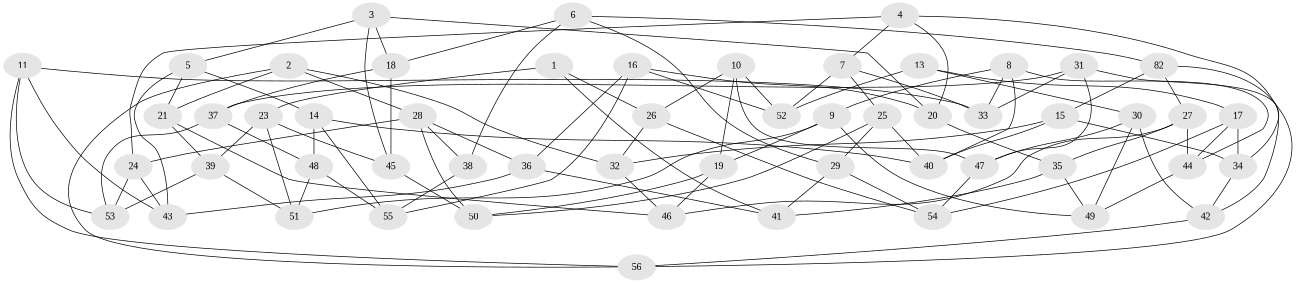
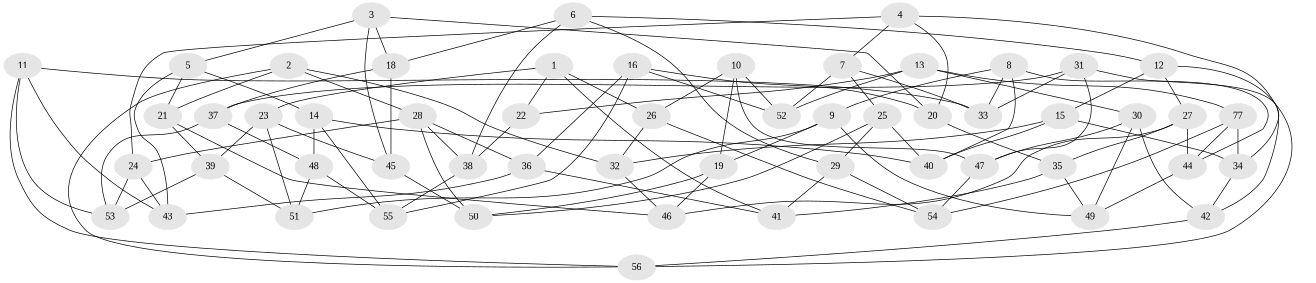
node "82": label "82" -> "12"
node "22": added
node "17": label "17" -> "77"
